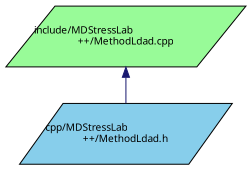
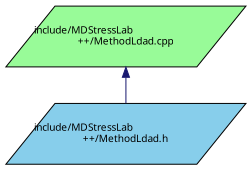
node "cpp/MDStressLab ++/MethodLdad.h": label "cpp/MDStressLab ++/MethodLdad.h" -> "include/MDStressLab ++/MethodLdad.h"
